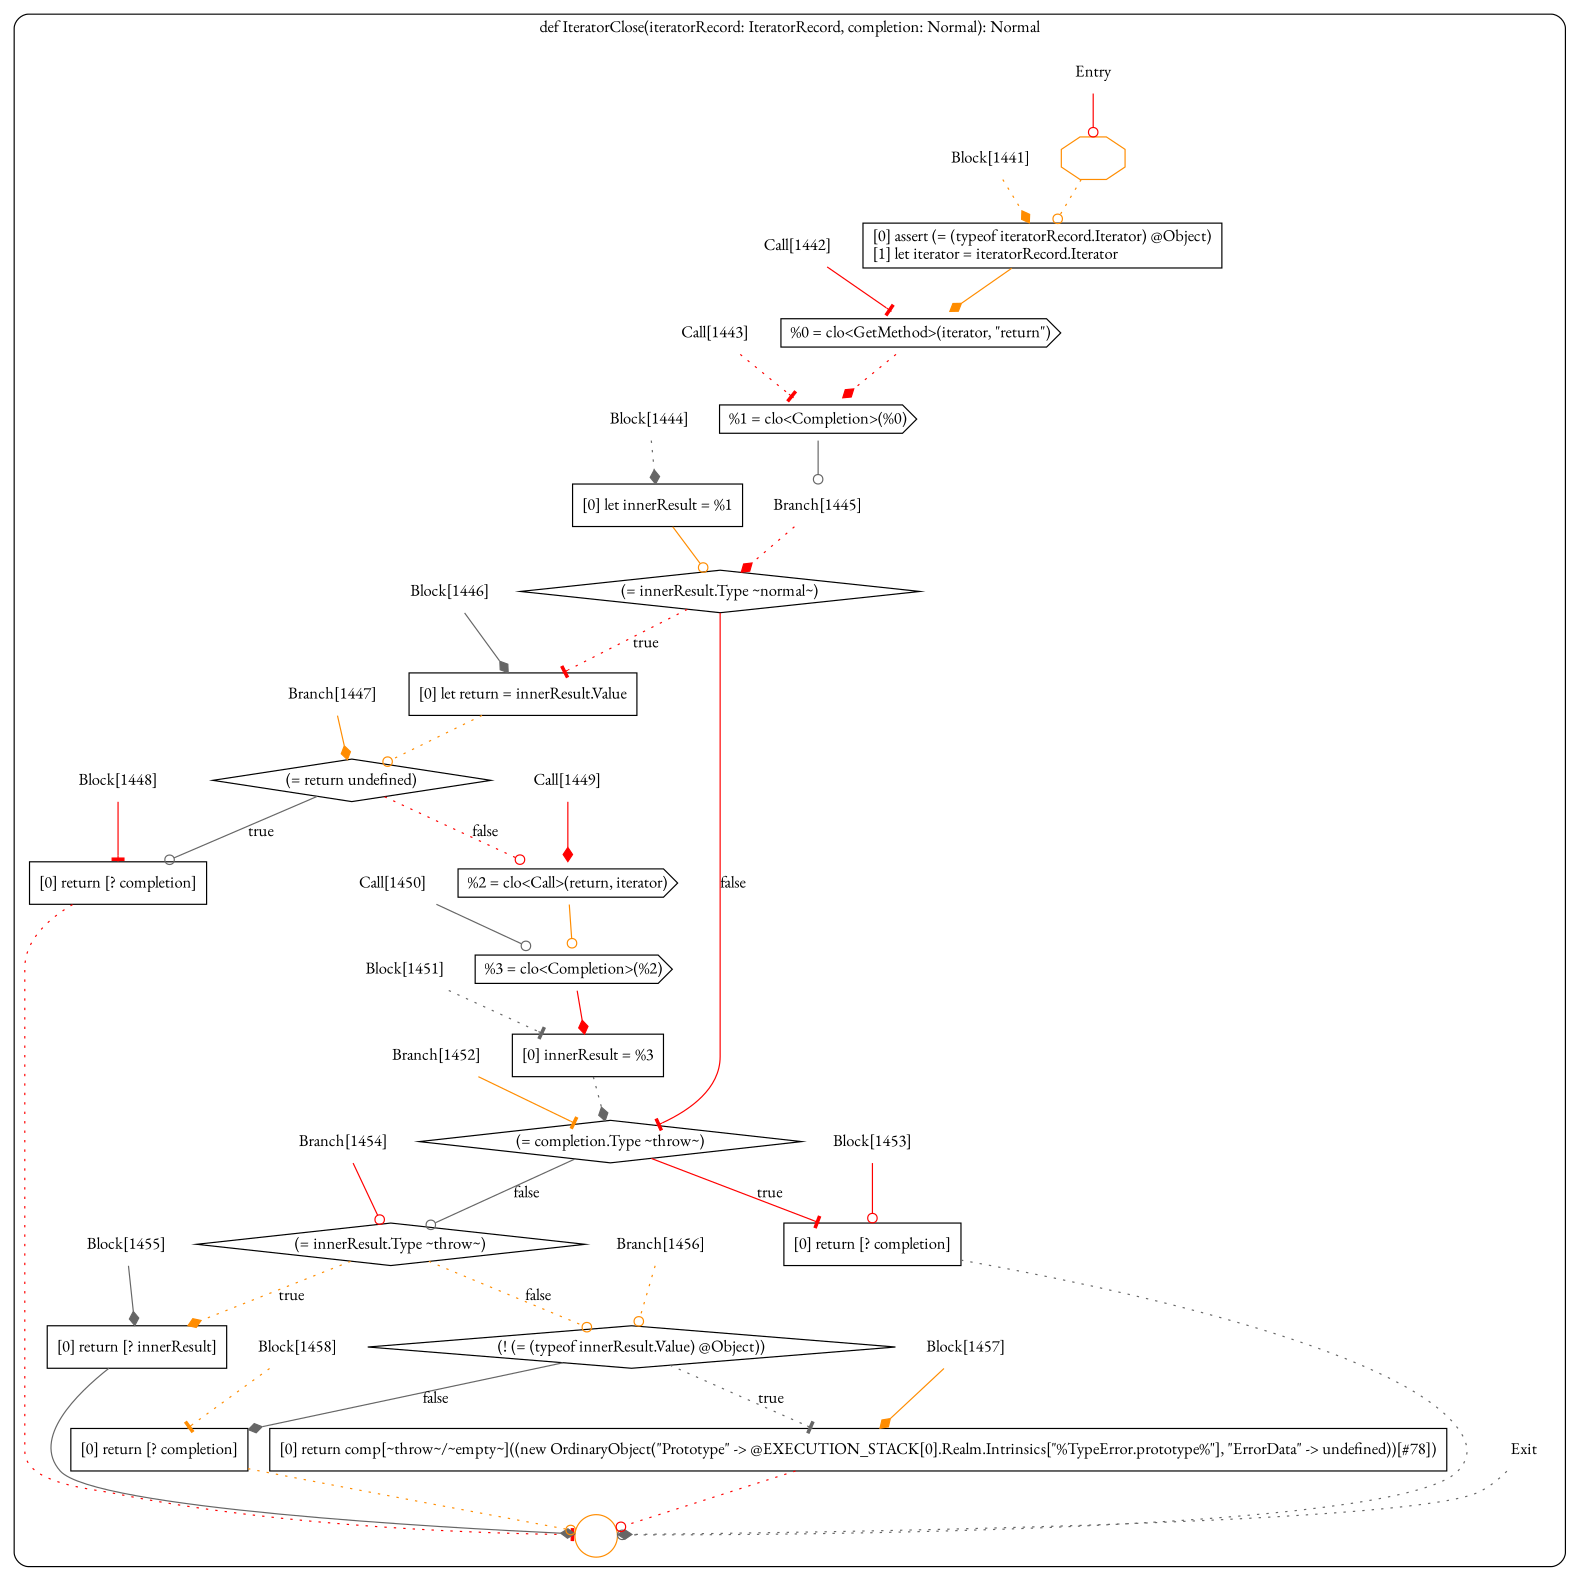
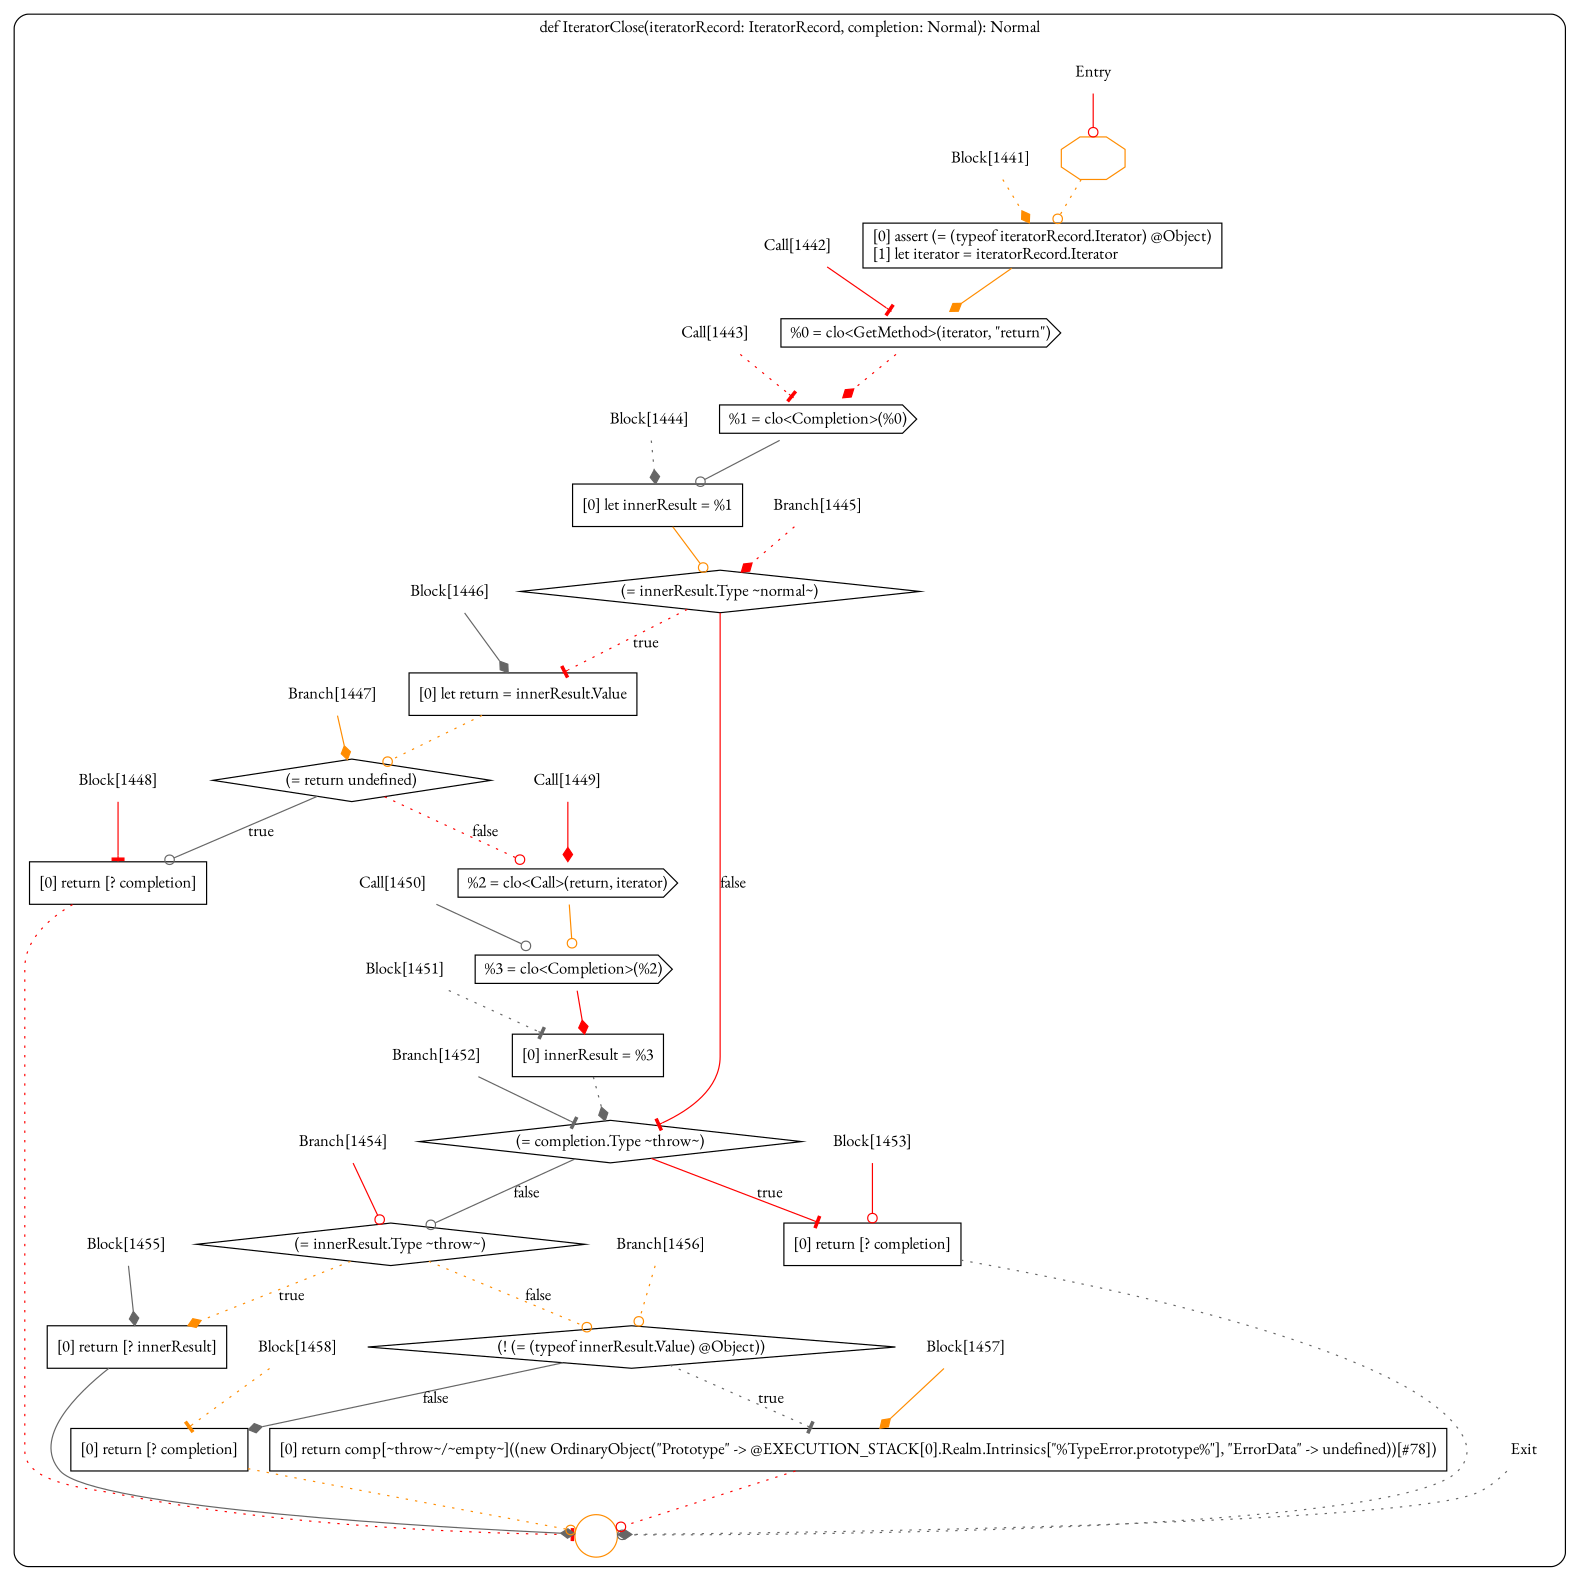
edge "%1 = clo<Completion>(%0)" -> "Branch[1445]": now "%1 = clo<Completion>(%0)" -> "[0] let innerResult = %1"
edge "Branch[1452]" -> "(= completion.Type ~throw~)": color darkorange -> gray40
